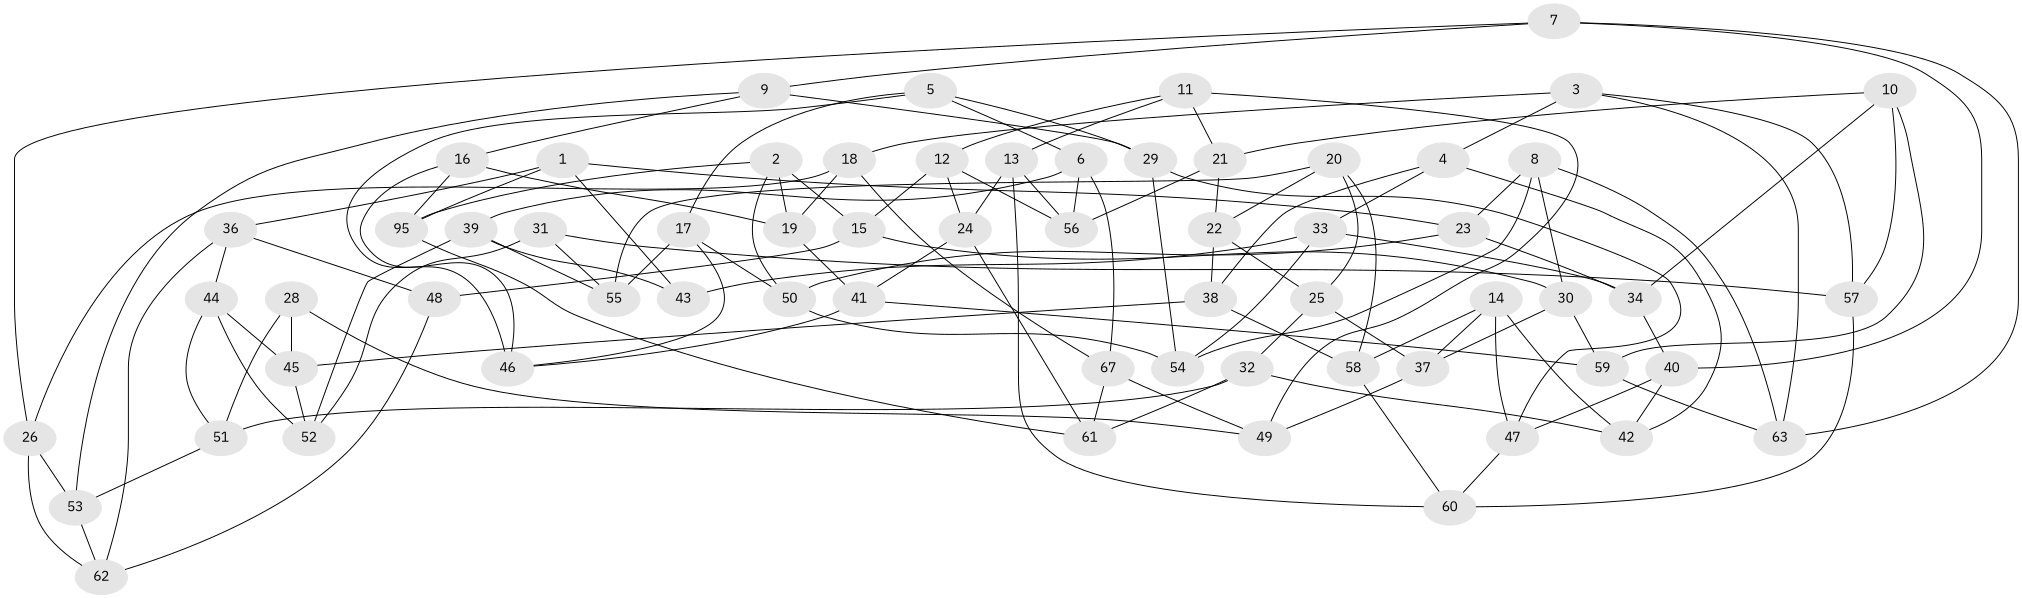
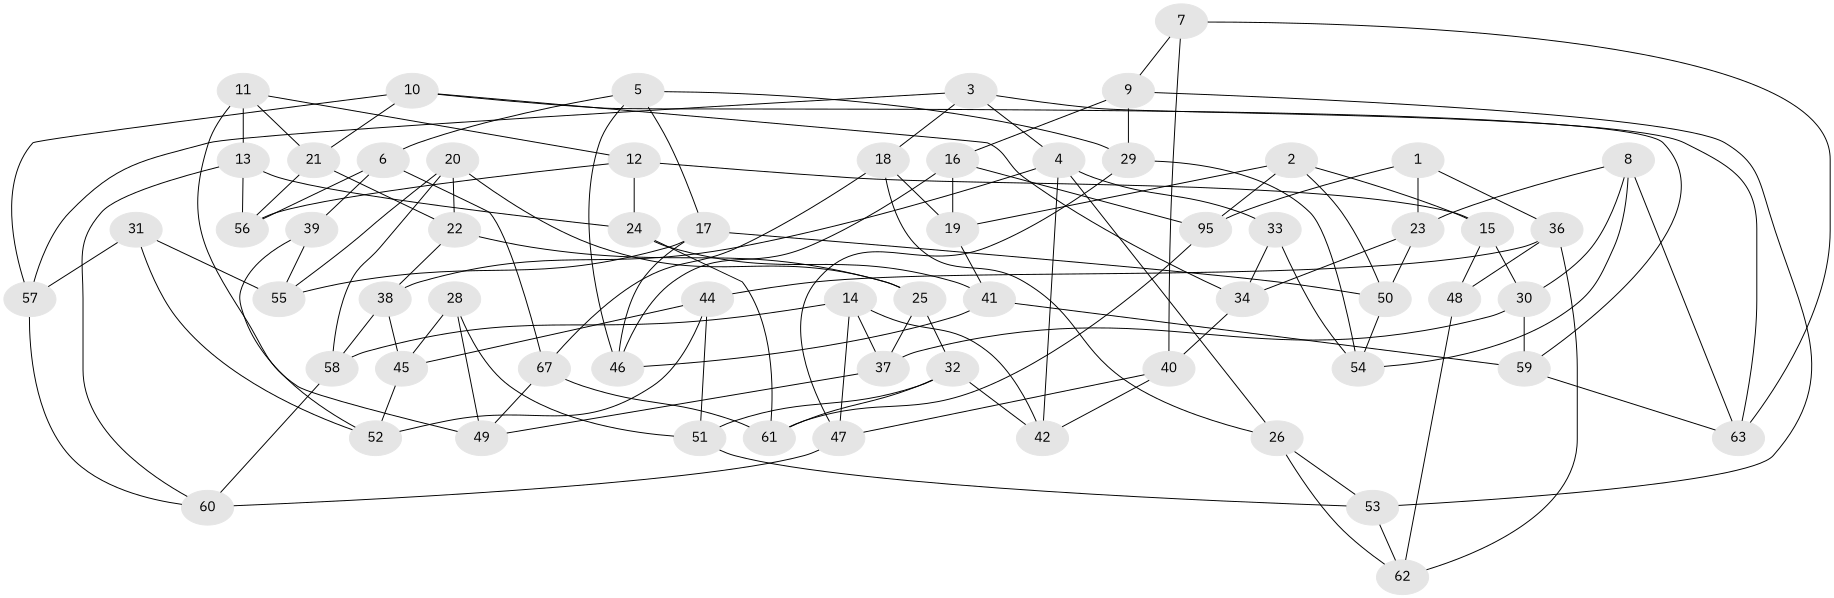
edge "7" -- "26": now "4" -- "26"
node "43": removed
